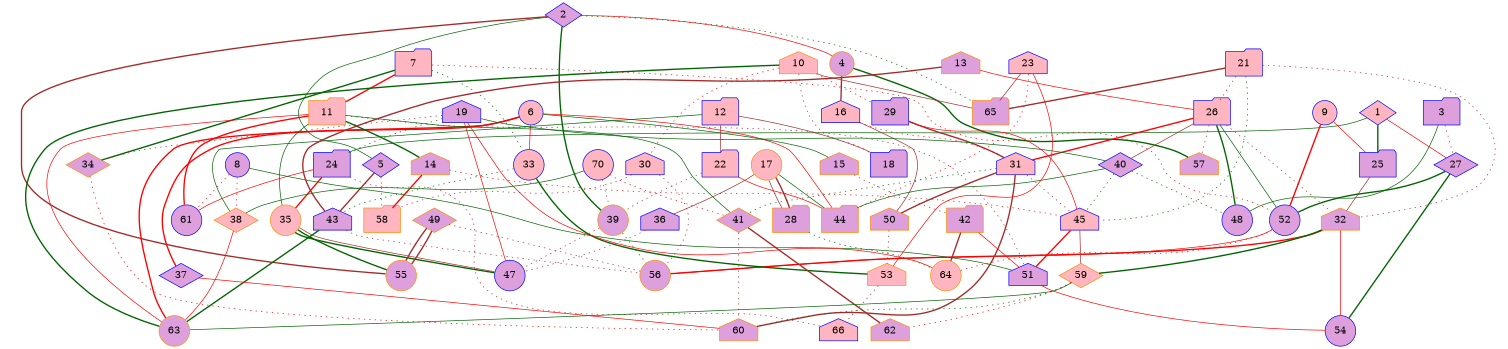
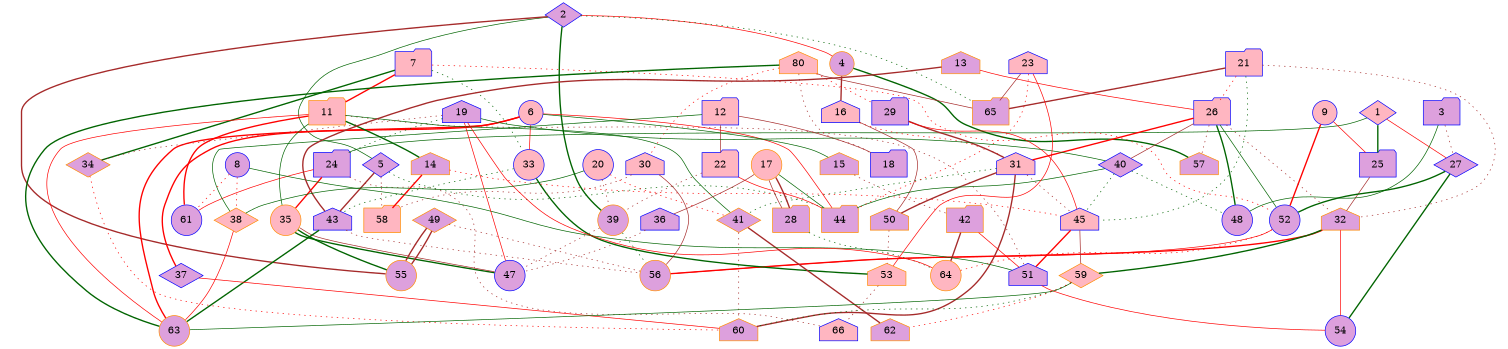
node "10": label "10" -> "80"
node "70": label "70" -> "20"
edge "5" -- "44": added
edge "30" -- "56": style dotted -> solid
